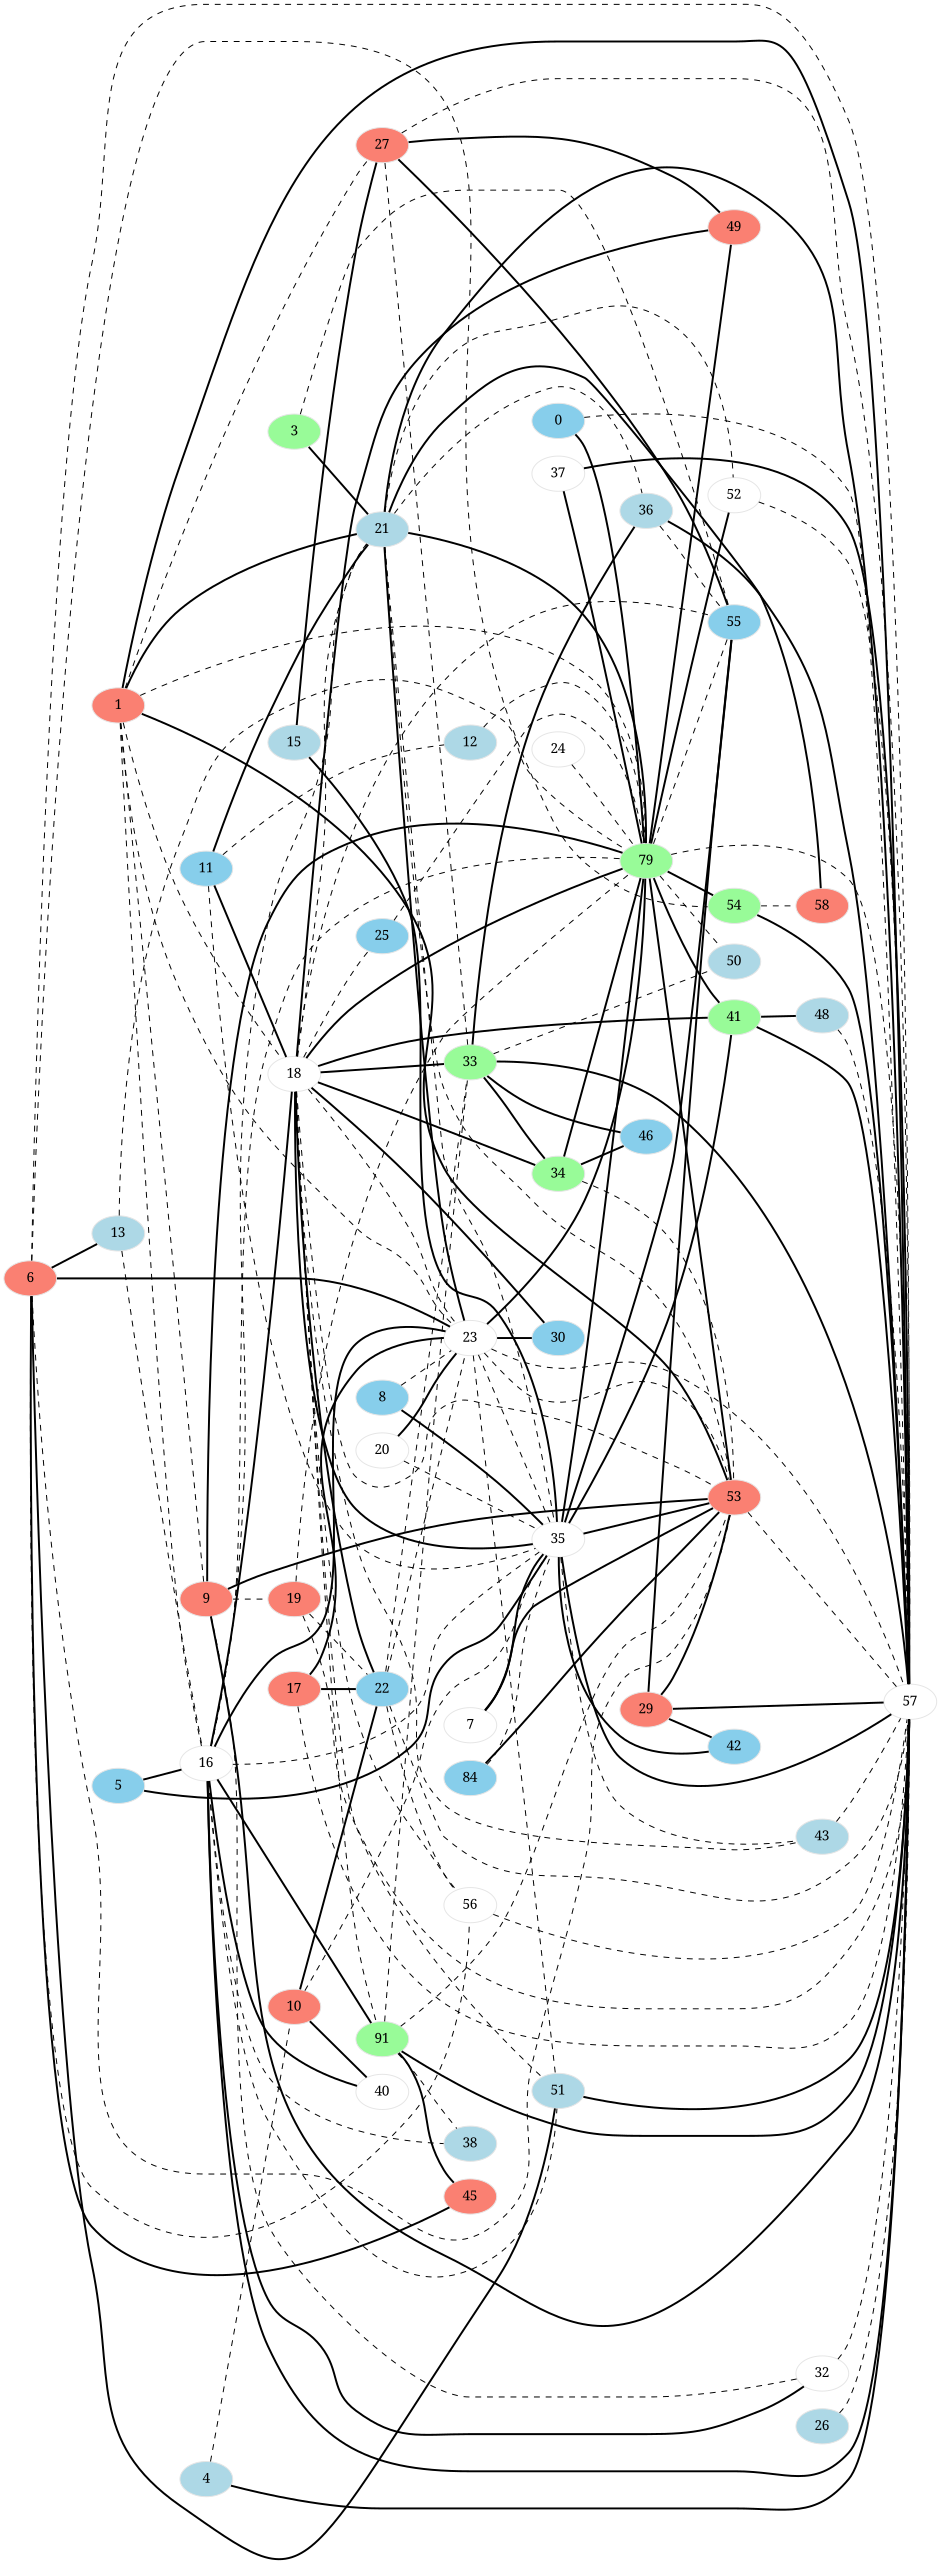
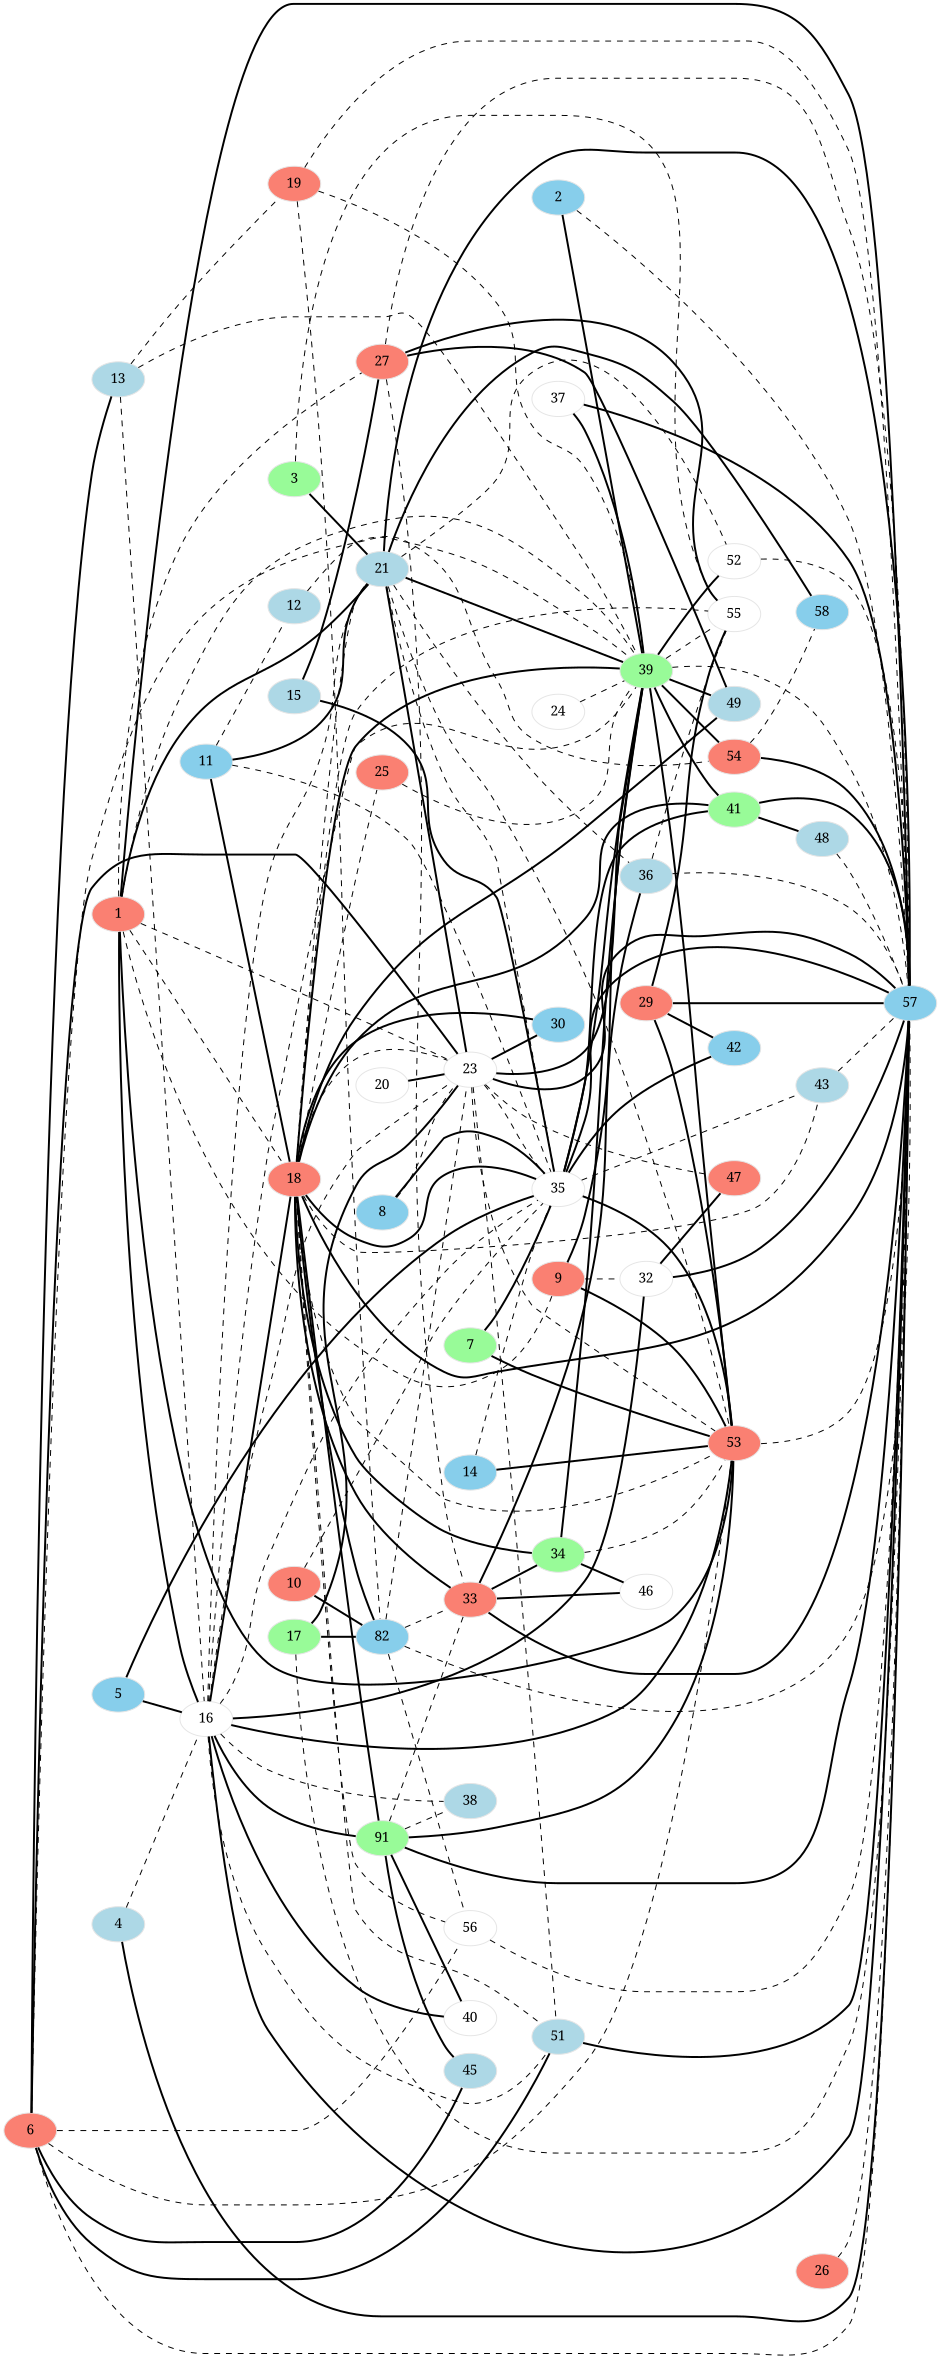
node "49": fillcolor salmon -> lightblue
node "0": label "0" -> "2"
node "55": fillcolor skyblue -> white
node "79": label "79" -> "39"
node "54": fillcolor palegreen -> salmon
node "58": fillcolor salmon -> skyblue
node "25": fillcolor skyblue -> salmon
node "50": removed
node "33": fillcolor palegreen -> salmon
edge "55" -- "35": removed
edge "36" -- "57": style bold -> dashed
node "18": fillcolor white -> salmon
node "46": fillcolor skyblue -> white
node "47": added
edge "1" -- "16": style dashed -> bold
edge "23" -- "57": style dashed -> bold
edge "20" -- "35": removed
edge "18" -- "91": style dashed -> bold
edge "9" -- "19": now "13" -- "19"
edge "23" -- "16": style bold -> dashed
node "17": fillcolor salmon -> palegreen
node "22": label "22" -> "82"
node "57": fillcolor white -> skyblue
node "7": fillcolor white -> palegreen
edge "53" -- "16": added
edge "53" -- "91": style dashed -> bold
node "84": label "84" -> "14"
edge "57" -- "32": style dashed -> bold
edge "10" -- "40": now "91" -- "40"
node "45": fillcolor salmon -> lightblue
edge "10" -- "4": now "16" -- "4"
edge "9" -- "57": now "18" -- "57"
node "26": fillcolor lightblue -> salmon
